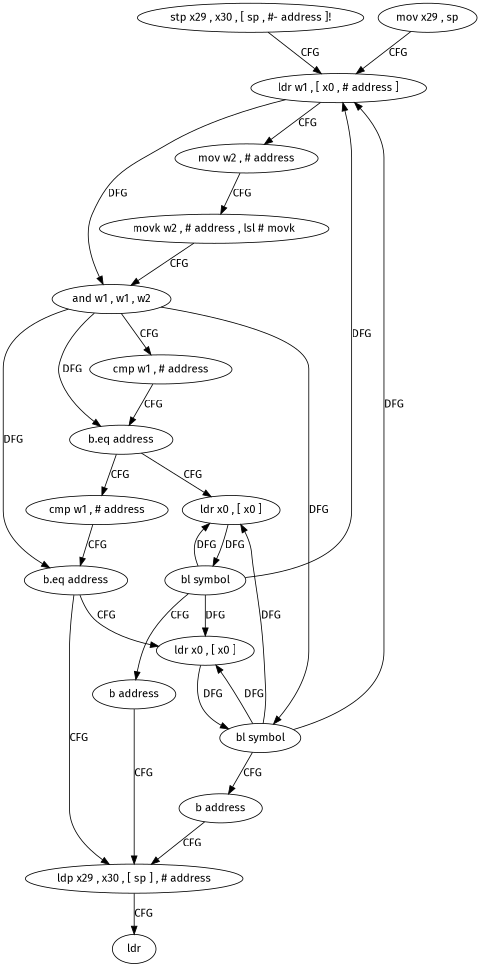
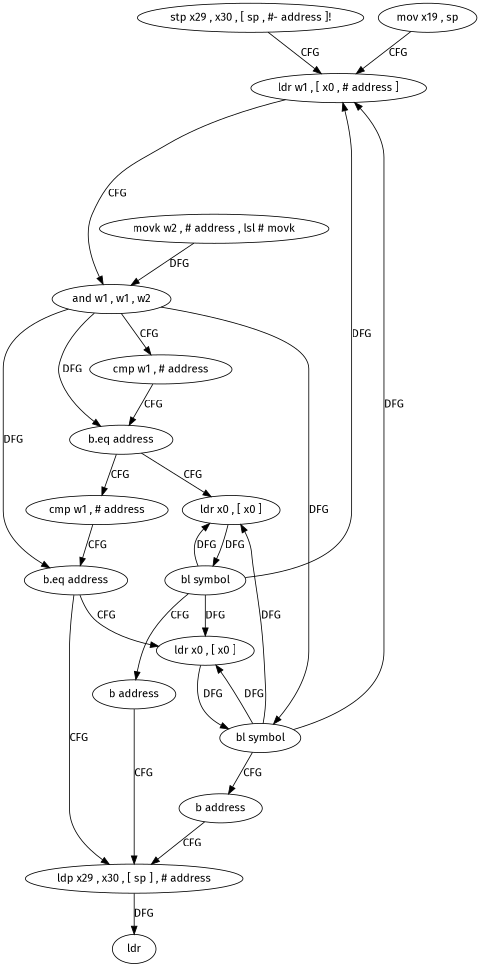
node "mov x29 , sp": label "mov x29 , sp" -> "mov x19 , sp"
node "mov w2 , # address": removed
edge "ldr w1 , [ x0 , # address ]" -> "and w1 , w1 , w2": label "DFG" -> "CFG"
edge "movk w2 , # address , lsl # movk" -> "and w1 , w1 , w2": label "CFG" -> "DFG"
edge "ldp x29 , x30 , [ sp ] , # address" -> "ldr": label "CFG" -> "DFG"
